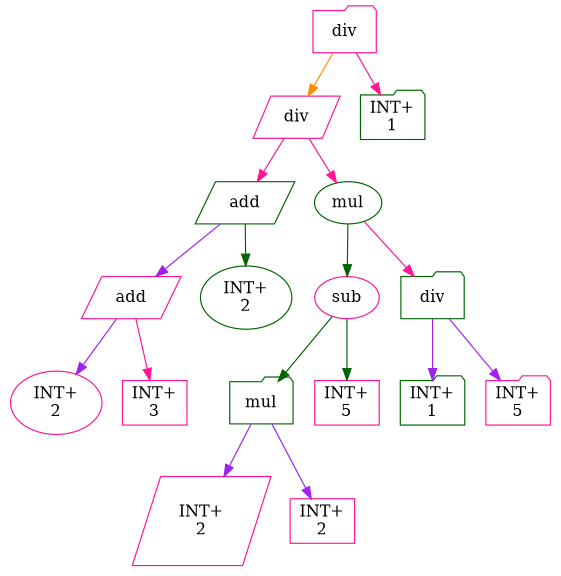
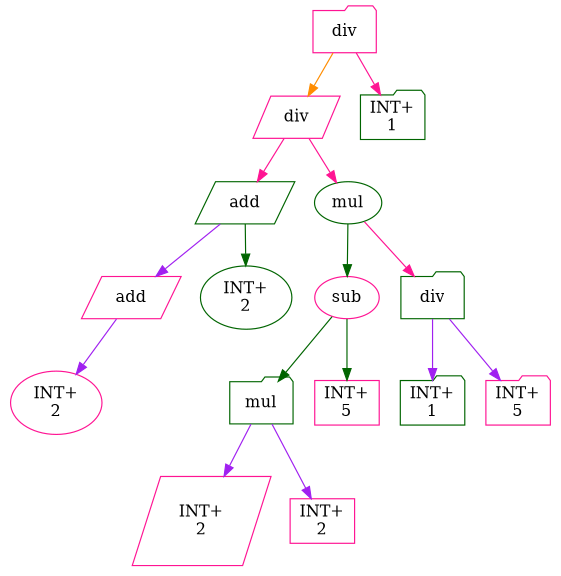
node "INT+ 3": removed
